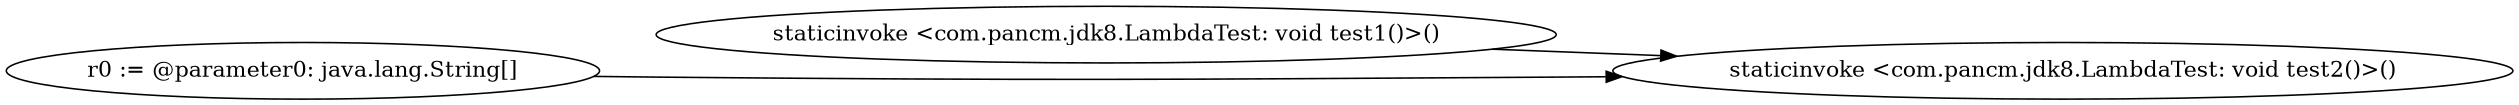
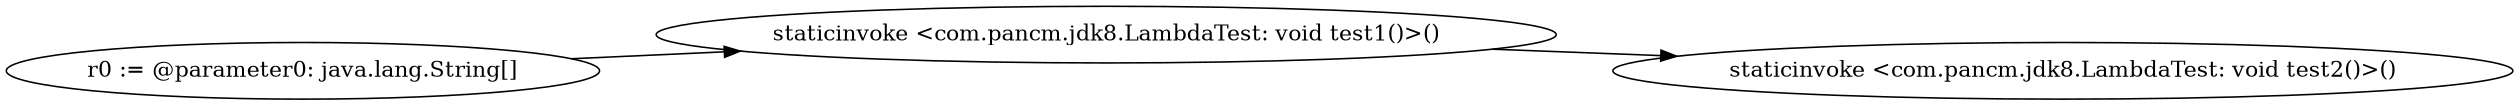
edge "r0 := @parameter0: java.lang.String[]" -> "staticinvoke <com.pancm.jdk8.LambdaTest: void test2()>()": now "r0 := @parameter0: java.lang.String[]" -> "staticinvoke <com.pancm.jdk8.LambdaTest: void test1()>()"
